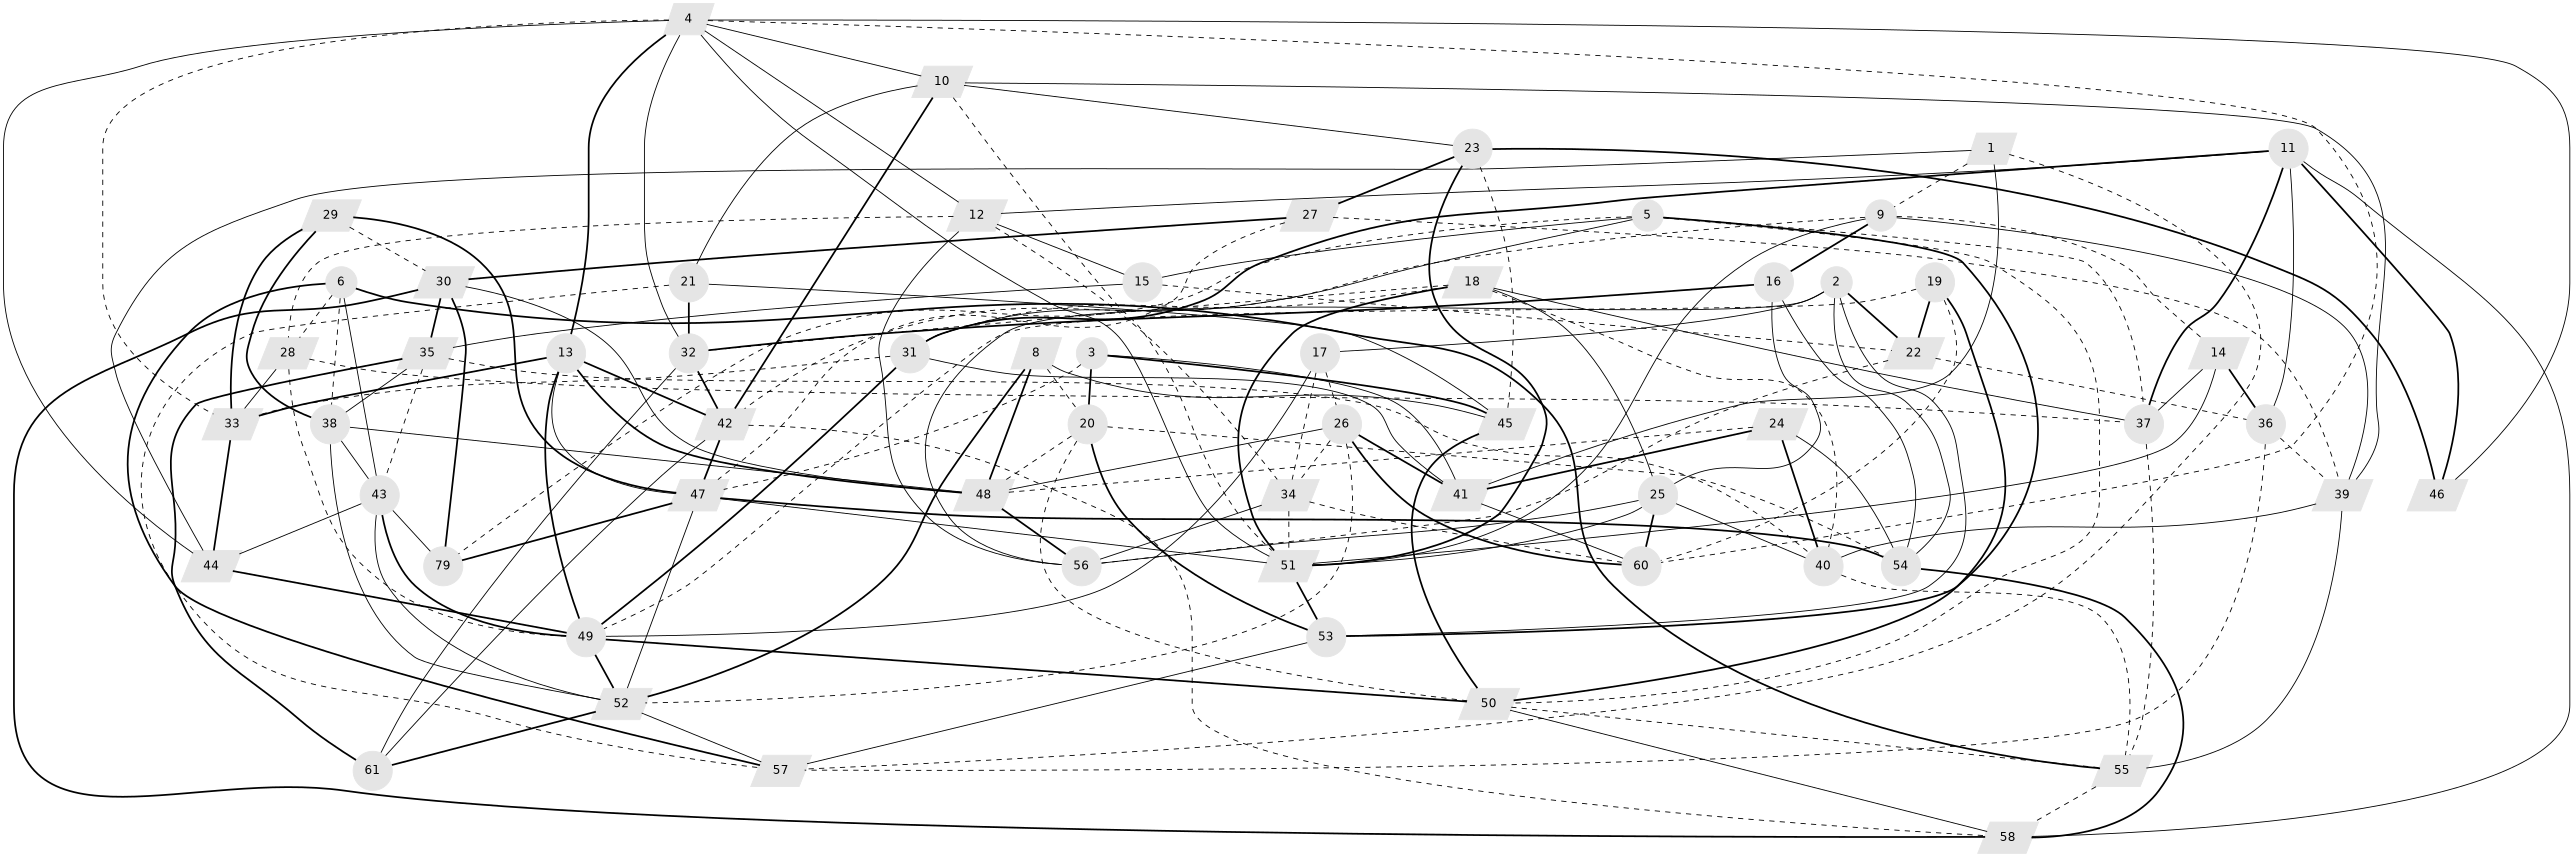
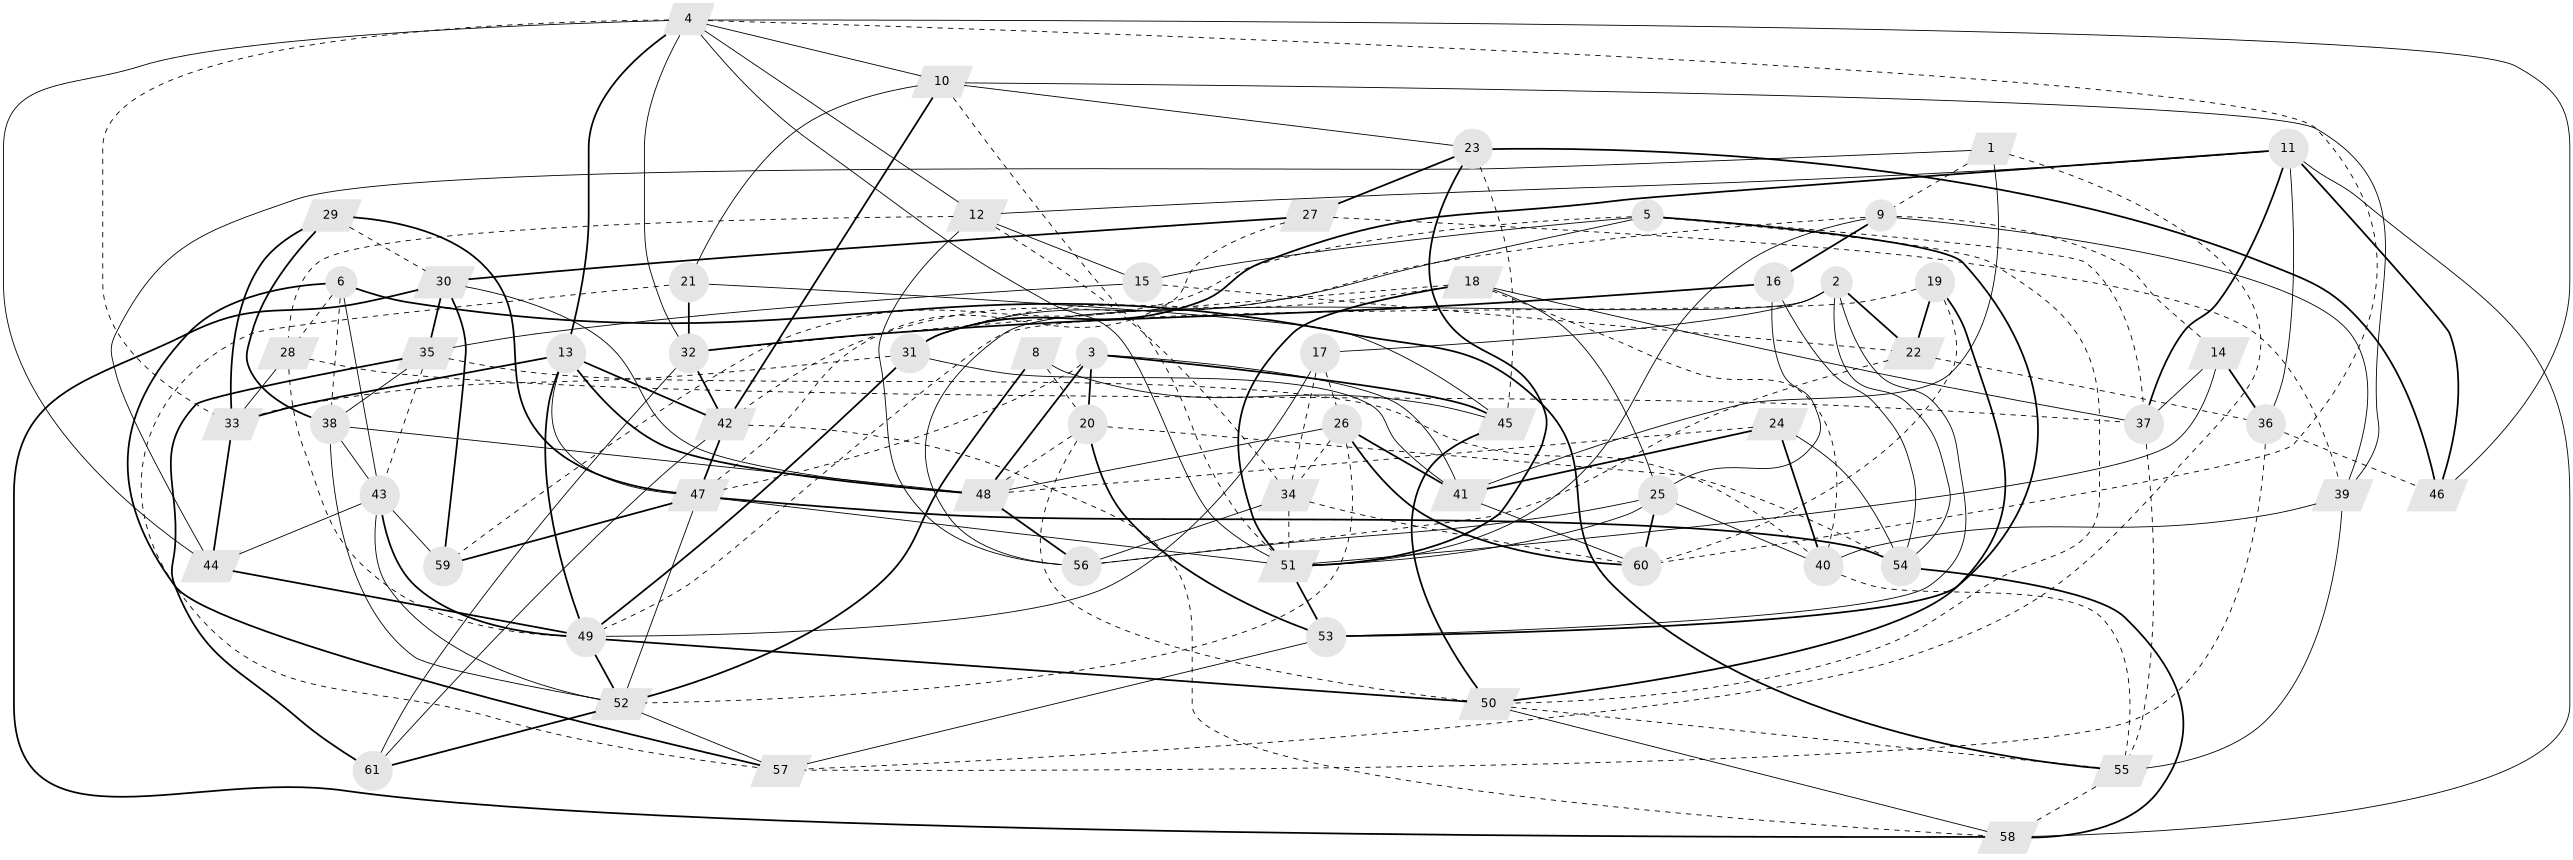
edge "8" -- "48": now "3" -- "48"
edge "36" -- "39": now "36" -- "46"
node "79": label "79" -> "59"
